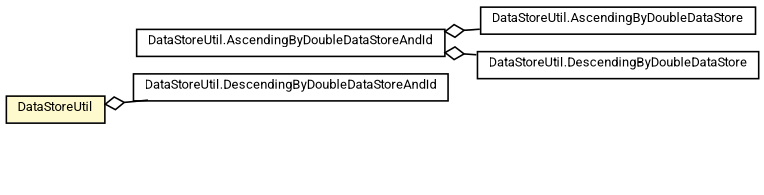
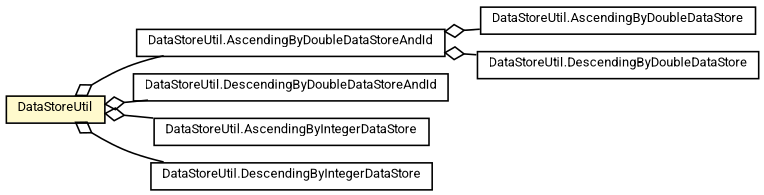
edge "DataStoreUtil.AscendingByDoubleDataStoreAndId" -> "DataStoreUtil": added
node "DataStoreUtil.AscendingByIntegerDataStore": added
node "DataStoreUtil.DescendingByIntegerDataStore": added
